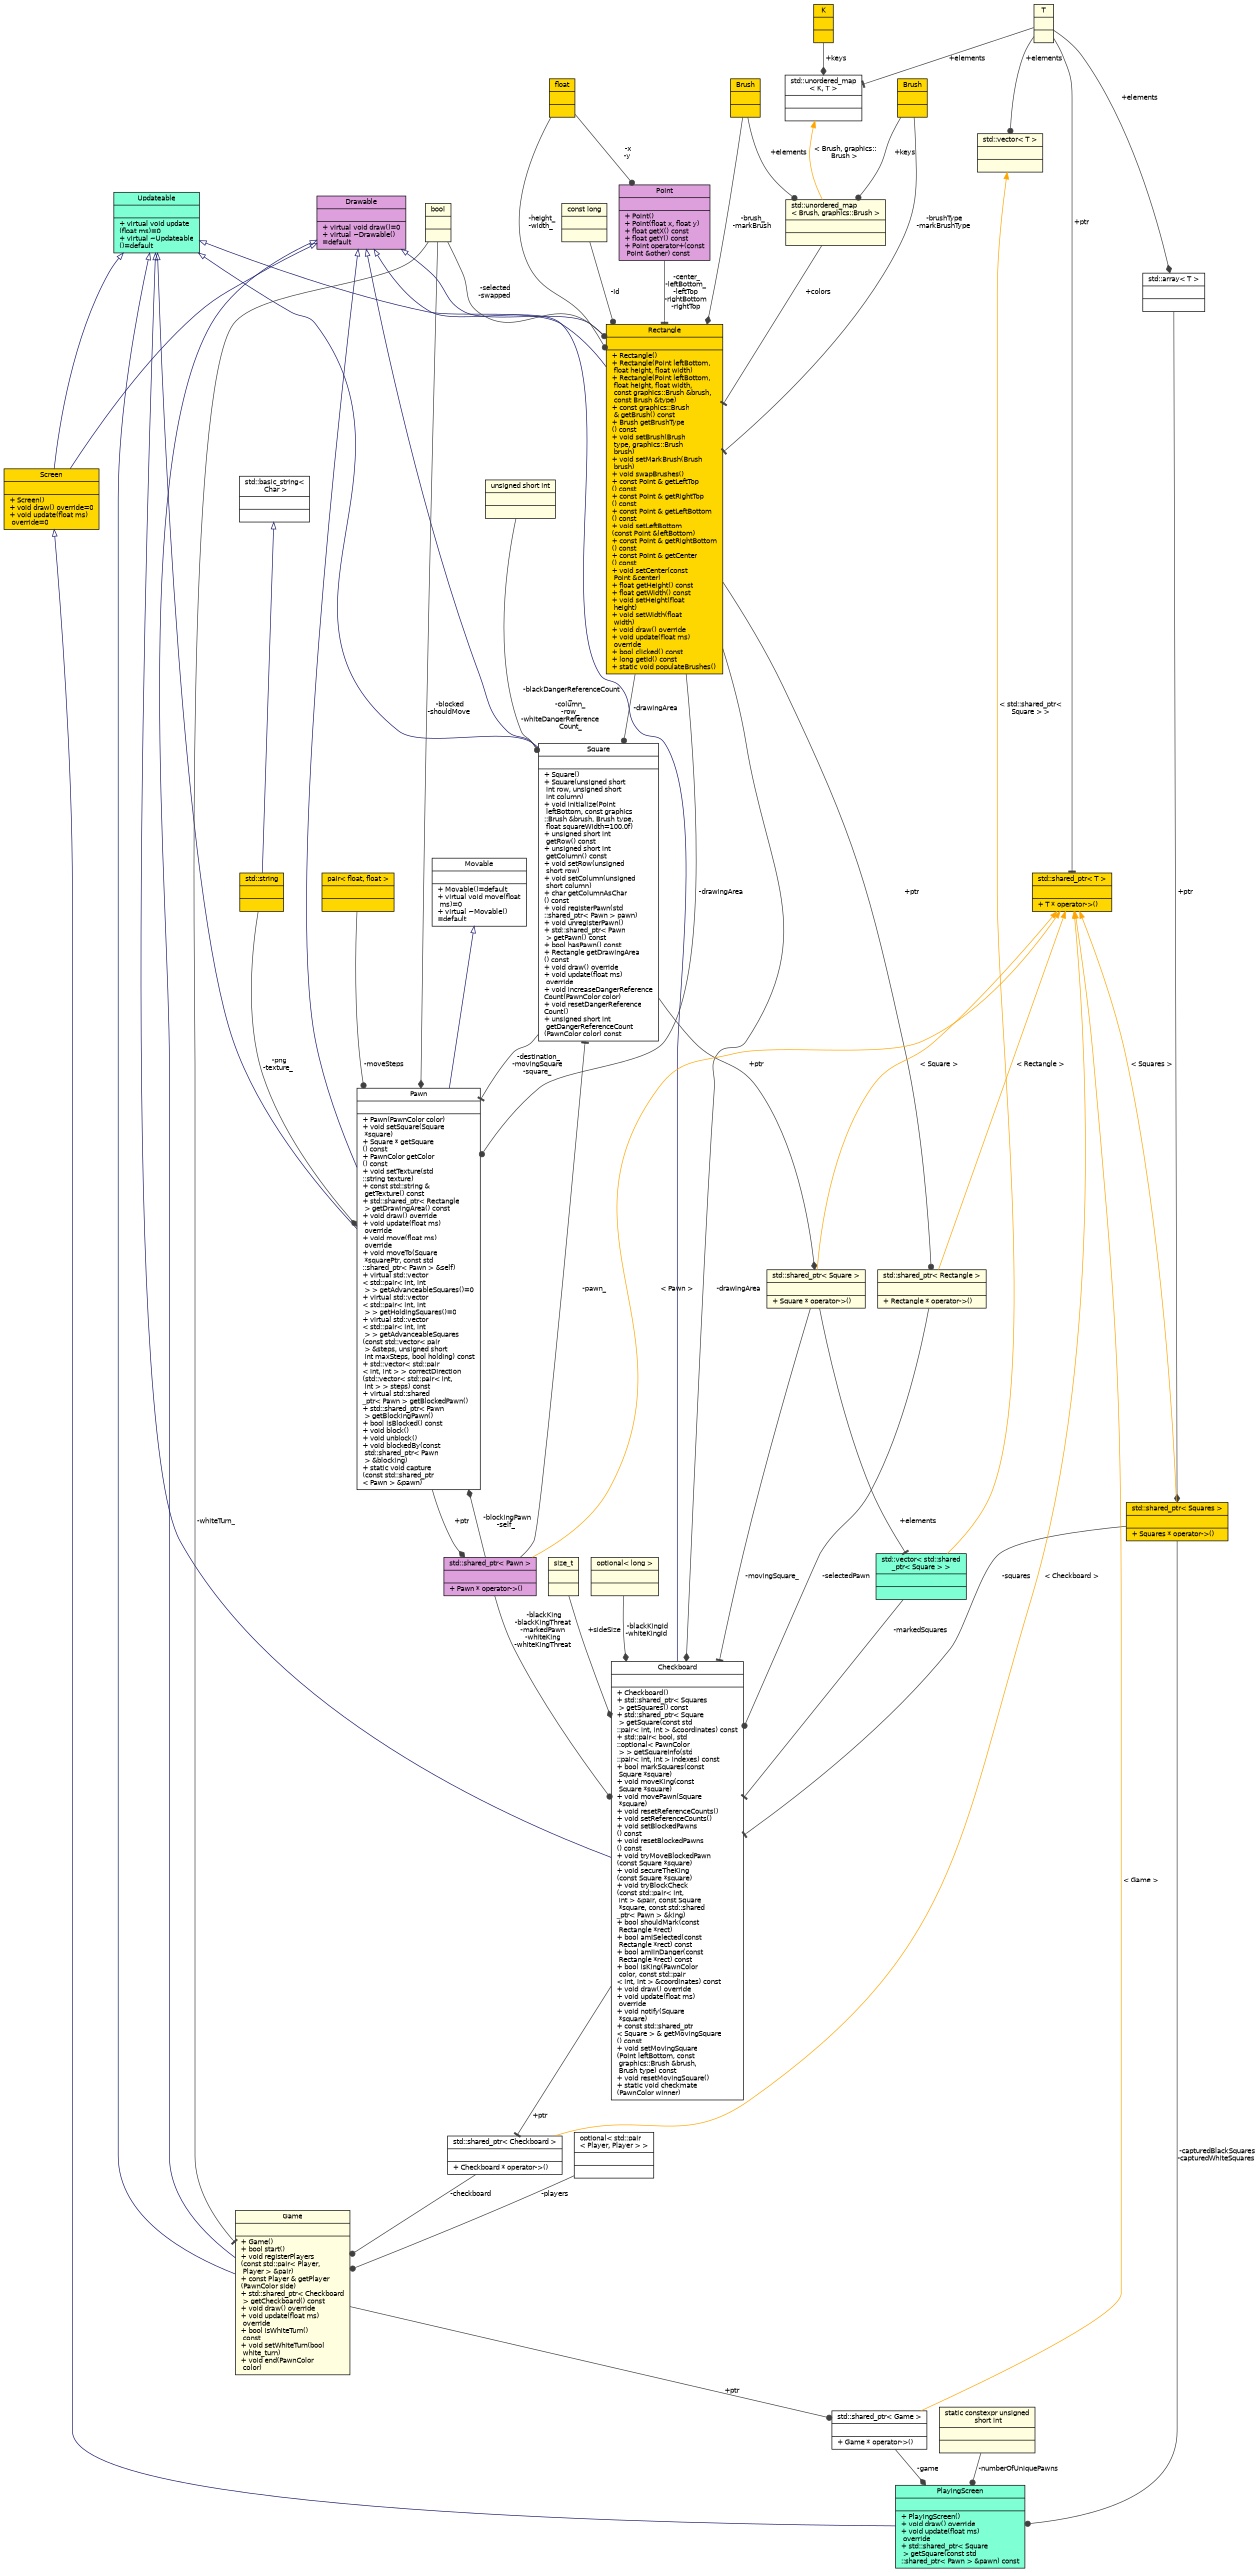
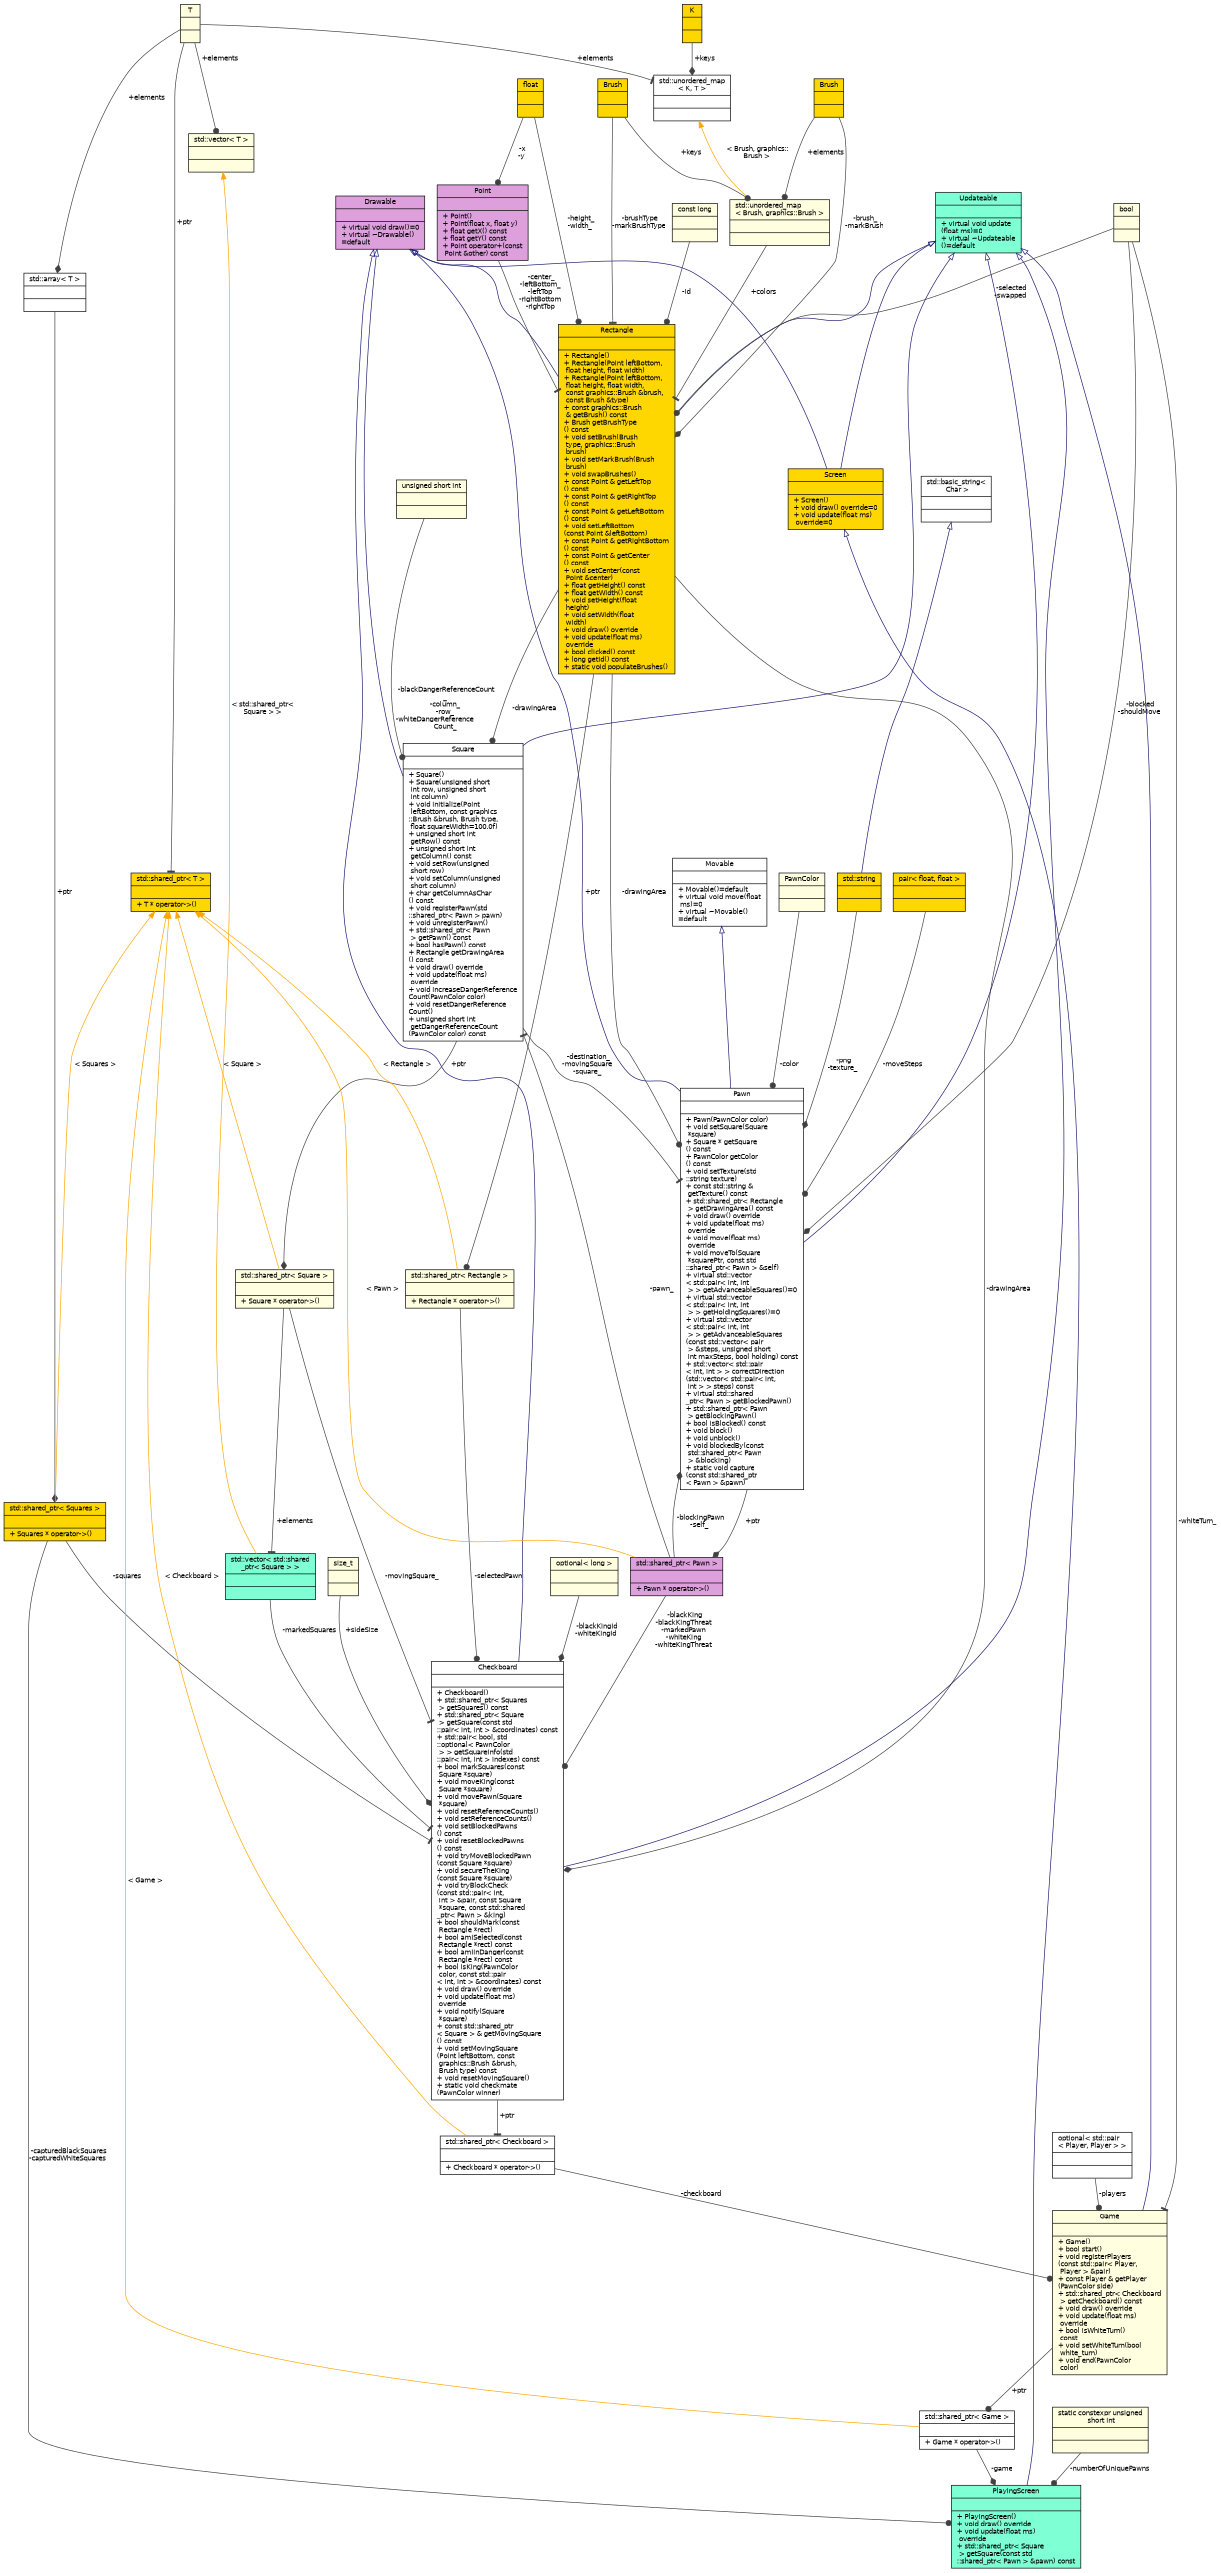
node "PawnColor": added
edge "Game" -> "Drawable": removed
